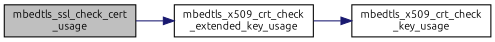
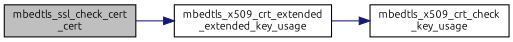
node "mbedtls_ssl_check_cert _usage": label "mbedtls_ssl_check_cert _usage" -> "mbedtls_ssl_check_cert _cert"
node "mbedtls_x509_crt_check _extended_key_usage": label "mbedtls_x509_crt_check _extended_key_usage" -> "mbedtls_x509_crt_extended _extended_key_usage"
